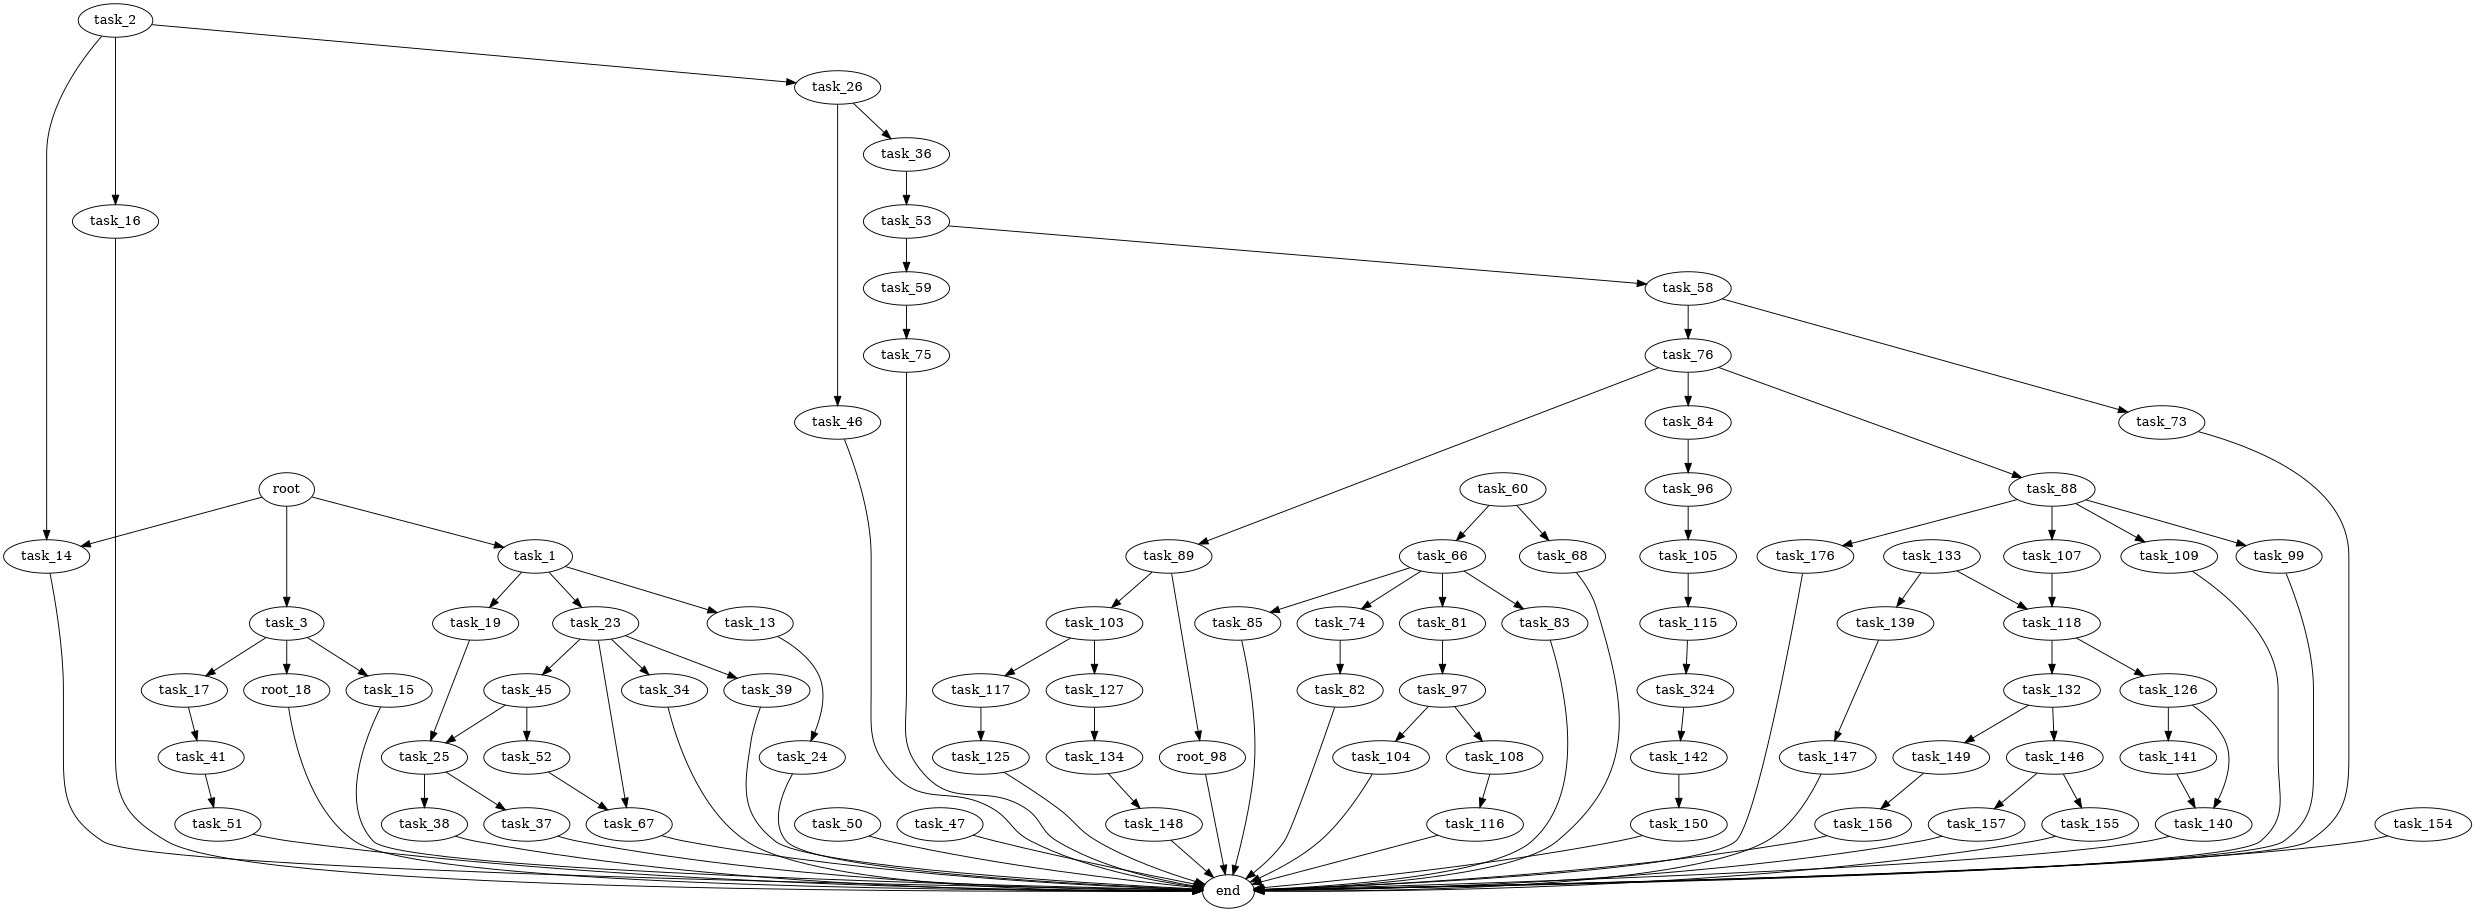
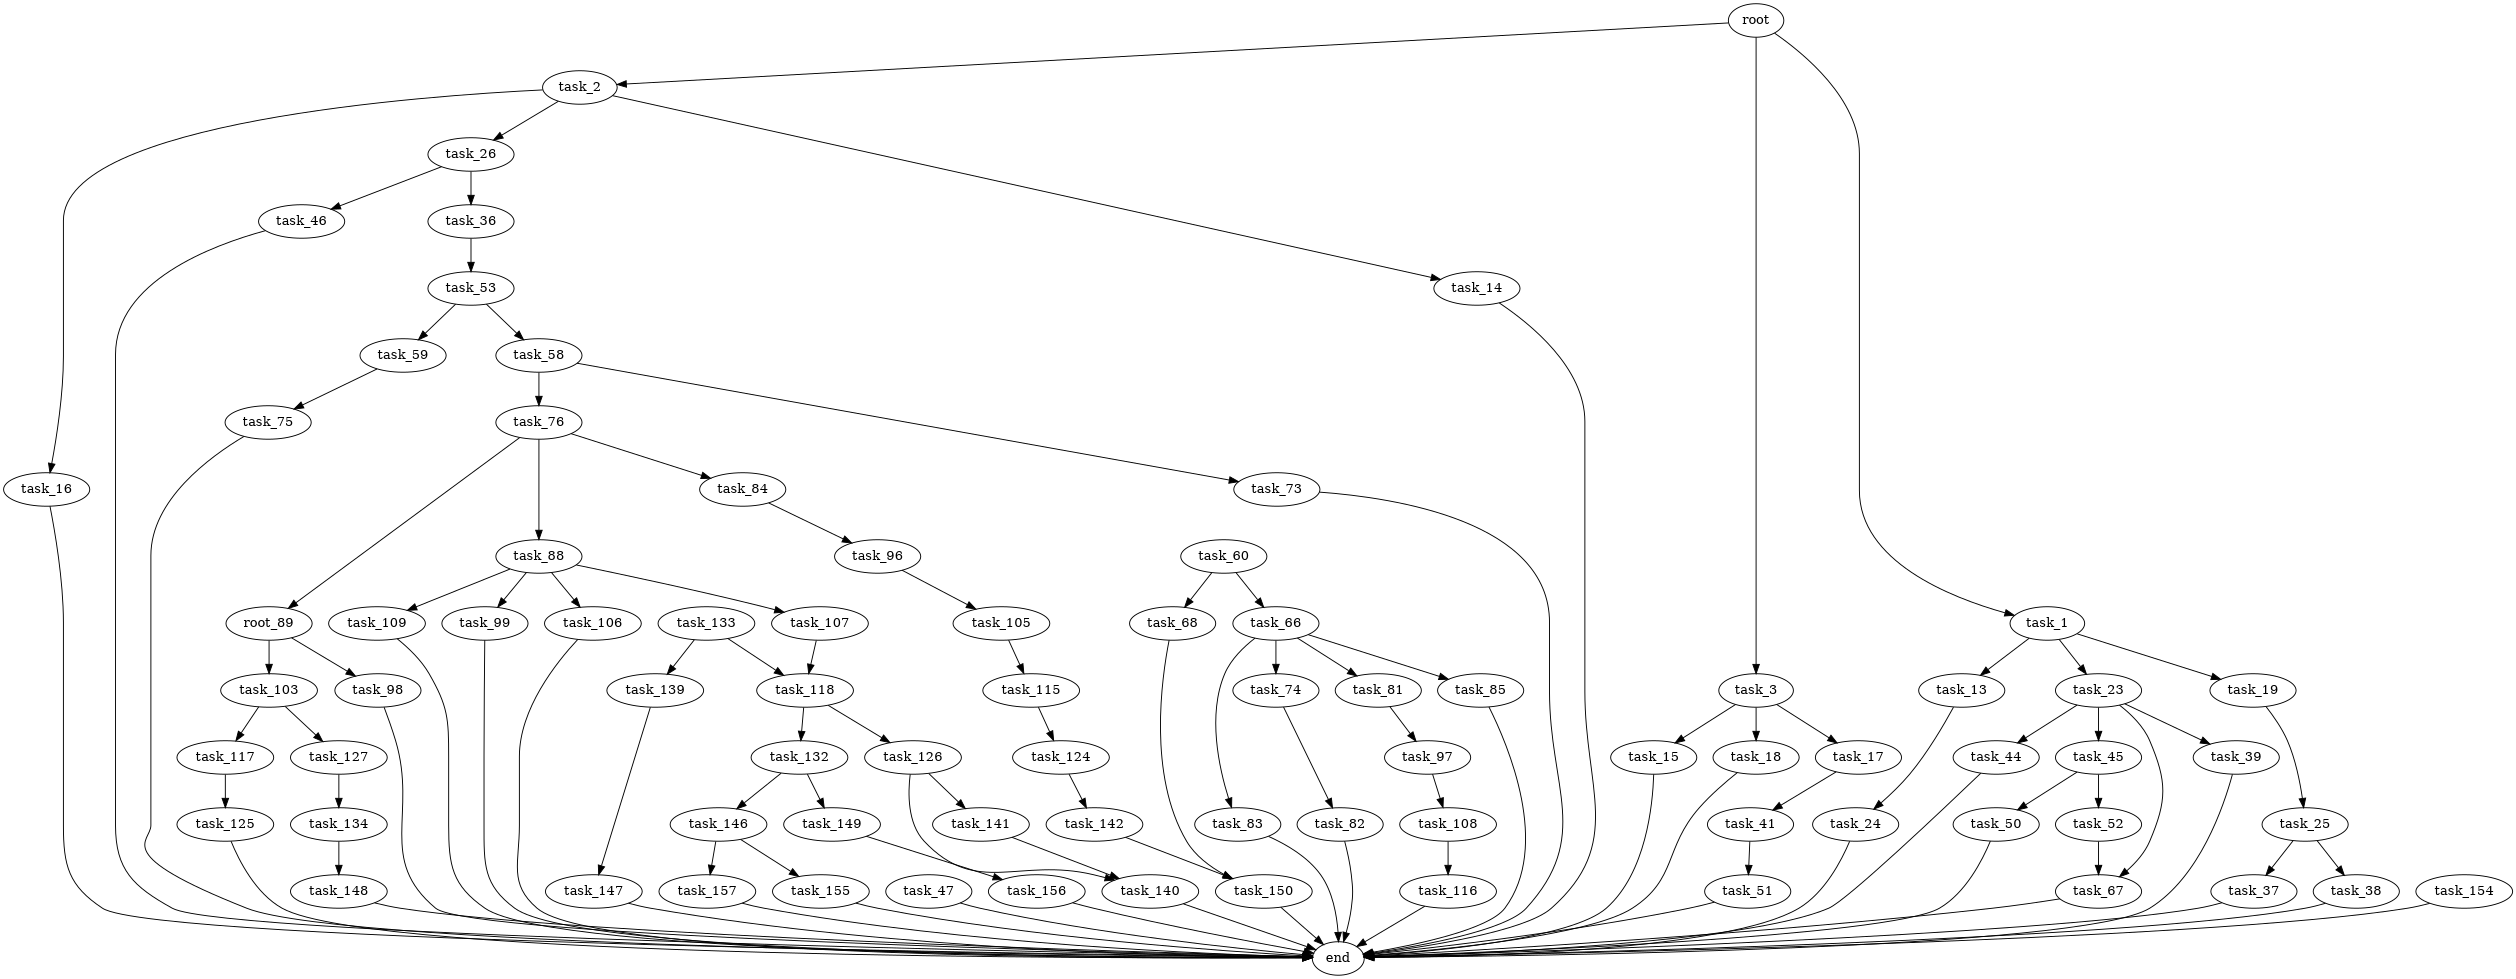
edge "root" -> "task_14": now "root" -> "task_2"
node "task_89": label "task_89" -> "root_89"
node "task_176": label "task_176" -> "task_106"
node "root_18": label "root_18" -> "task_18"
node "task_34": label "task_34" -> "task_44"
node "task_324": label "task_324" -> "task_124"
edge "task_45" -> "task_25": now "task_45" -> "task_50"
node "root_98": label "root_98" -> "task_98"
node "task_104": removed
edge "task_68" -> "end": now "task_68" -> "task_150"
